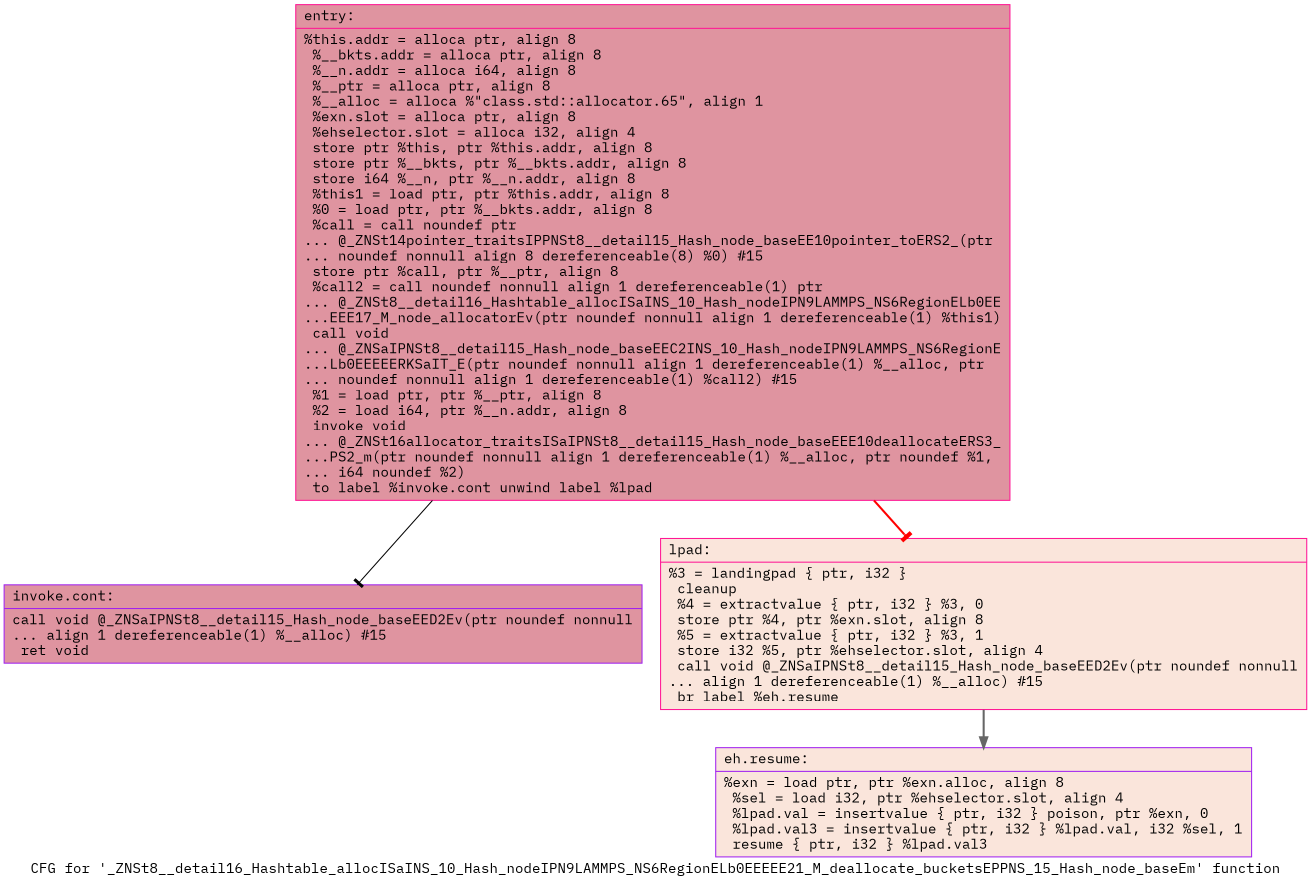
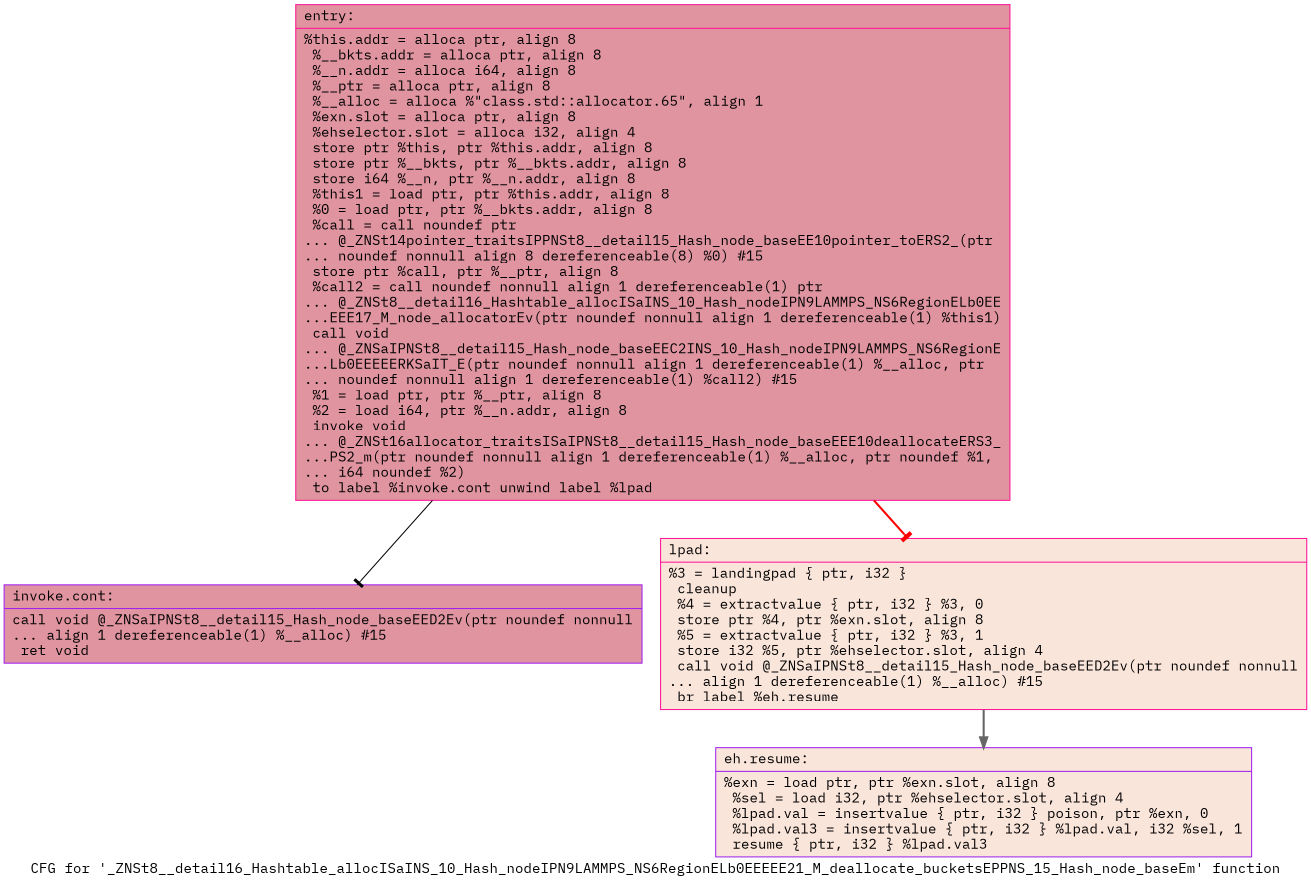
node "eh.resume:": text "%exn = load ptr, ptr %exn.alloc, align 8" -> "%exn = load ptr, ptr %exn.slot, align 8"
